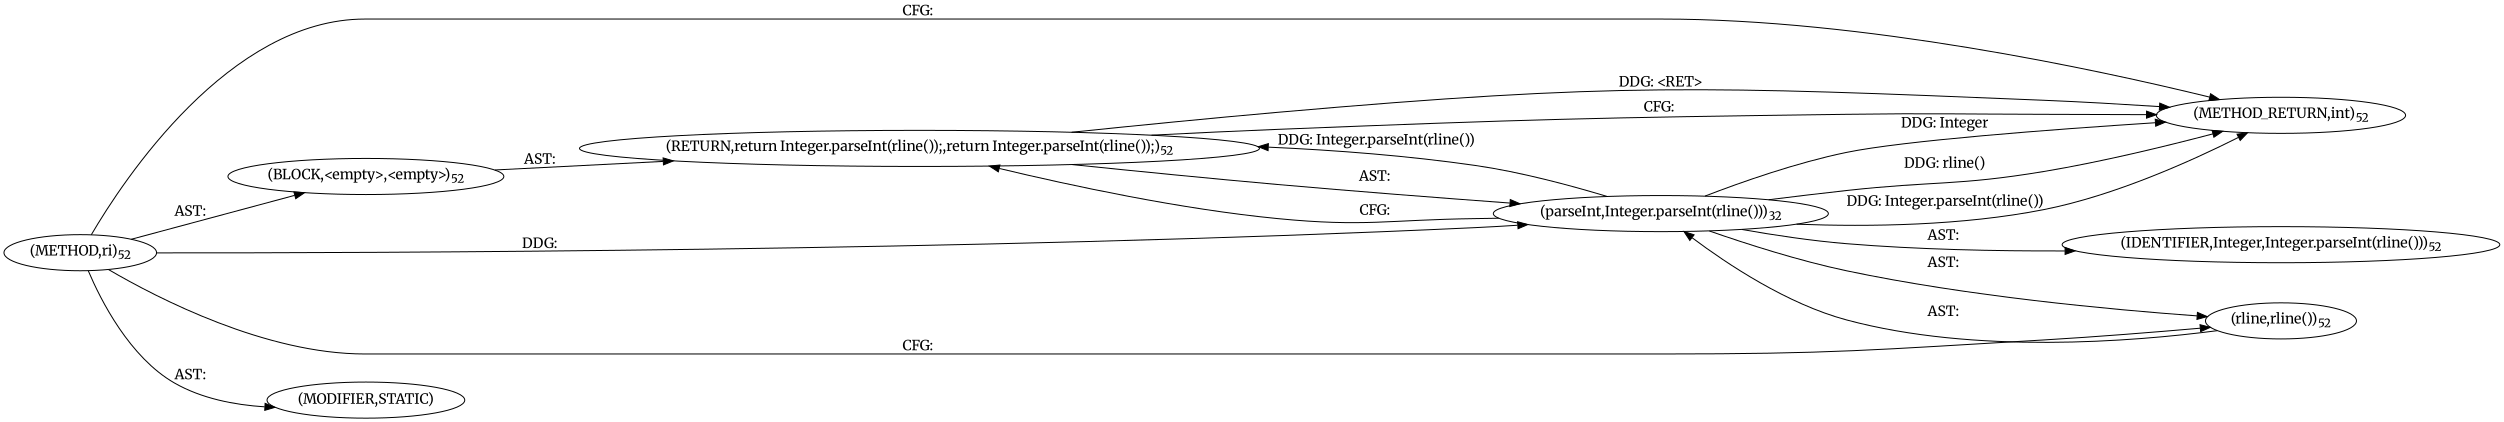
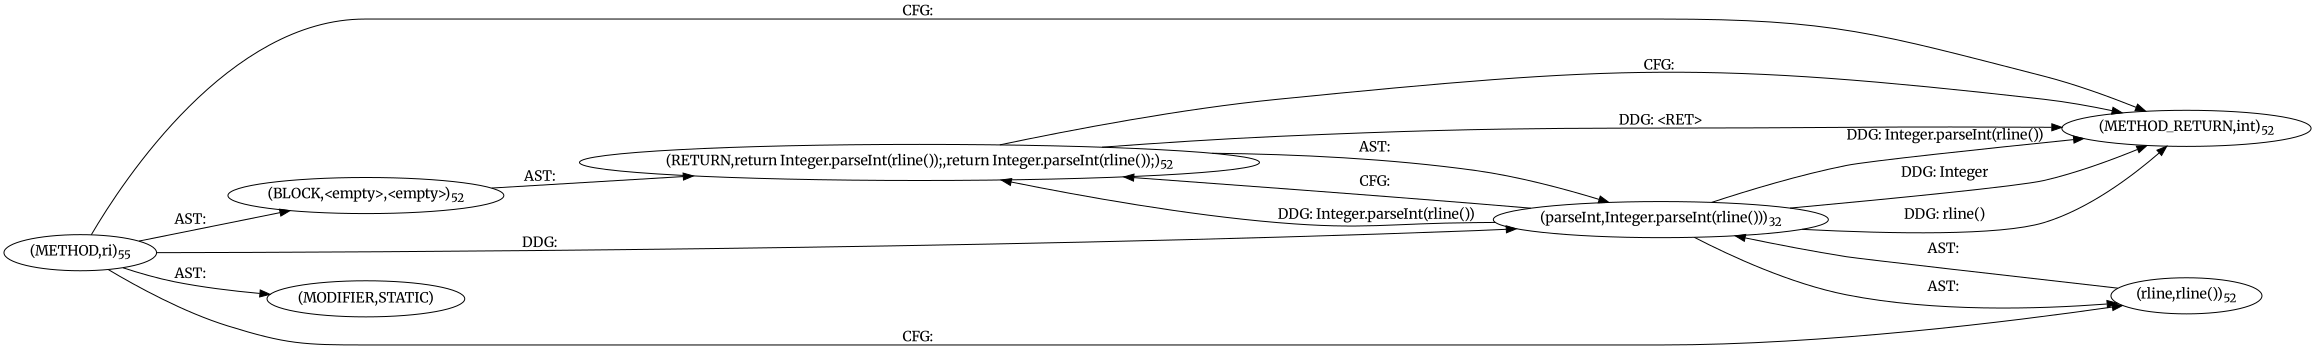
node "(IDENTIFIER,Integer,Integer.parseInt(rline()))": removed
node "(METHOD,ri)": text "52" -> "55"
